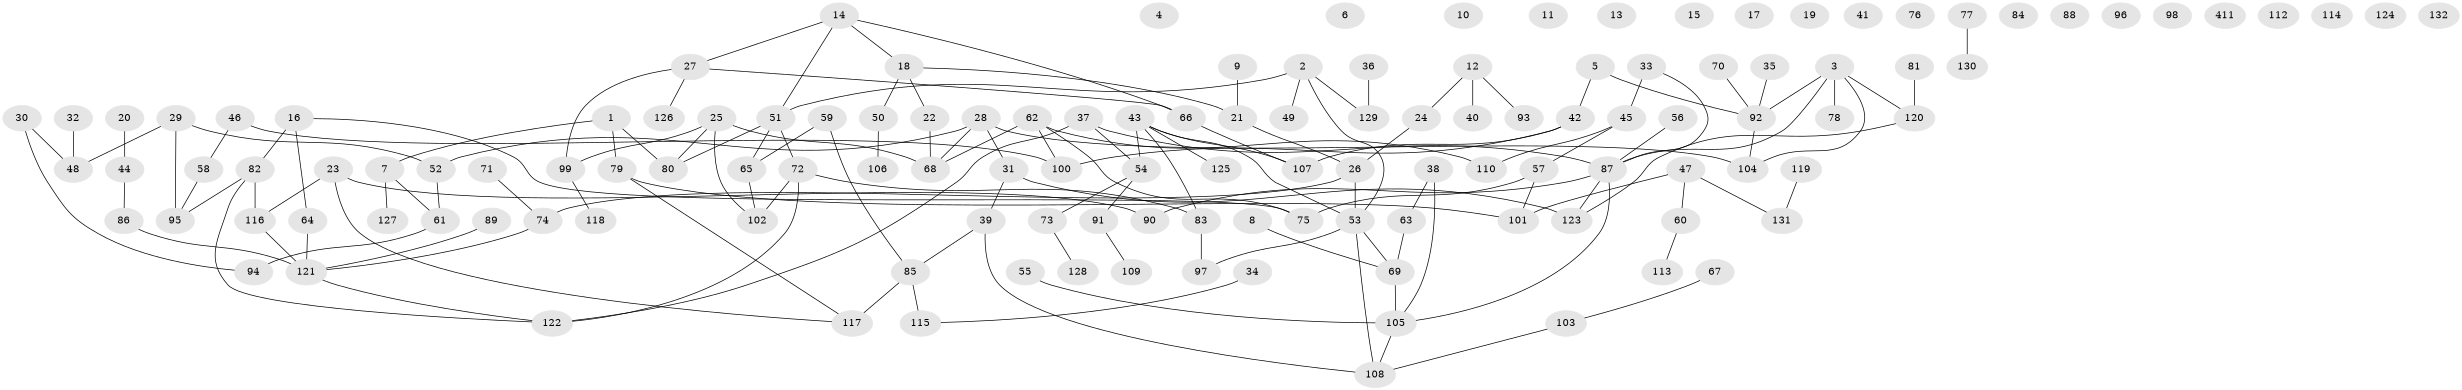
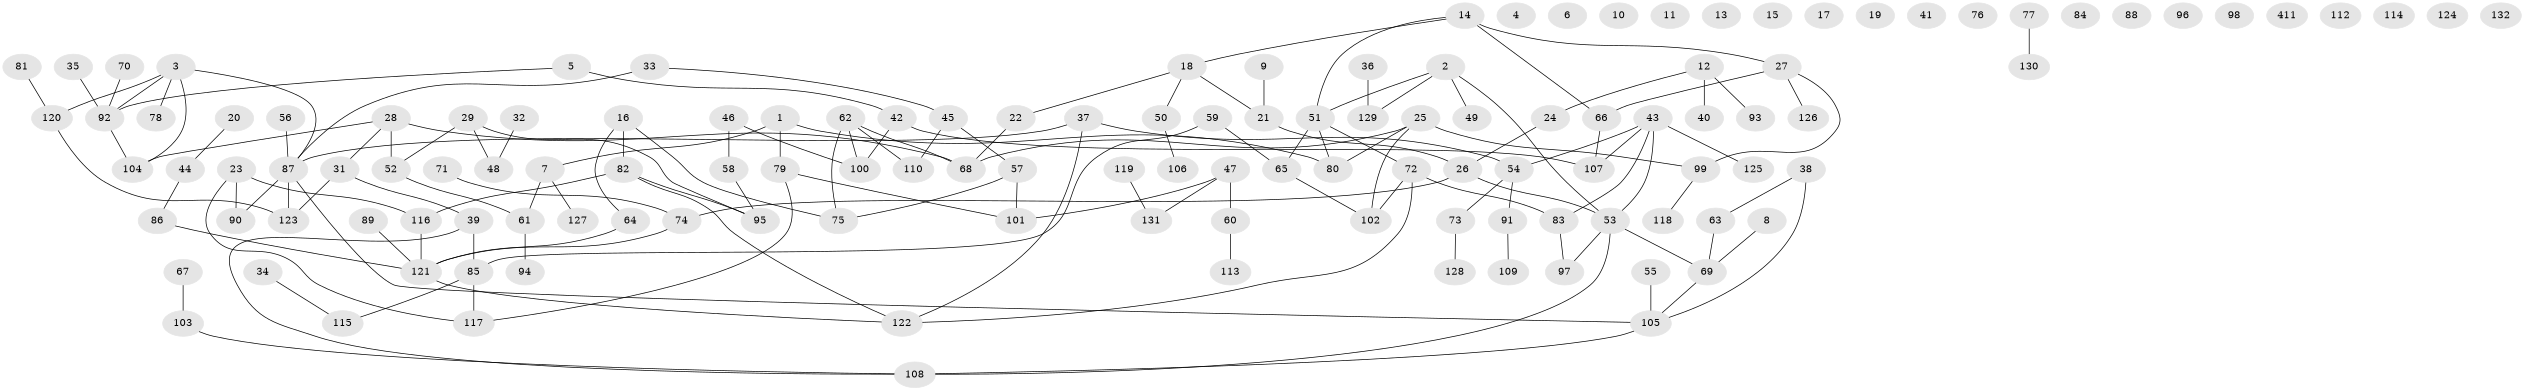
node "30": removed
